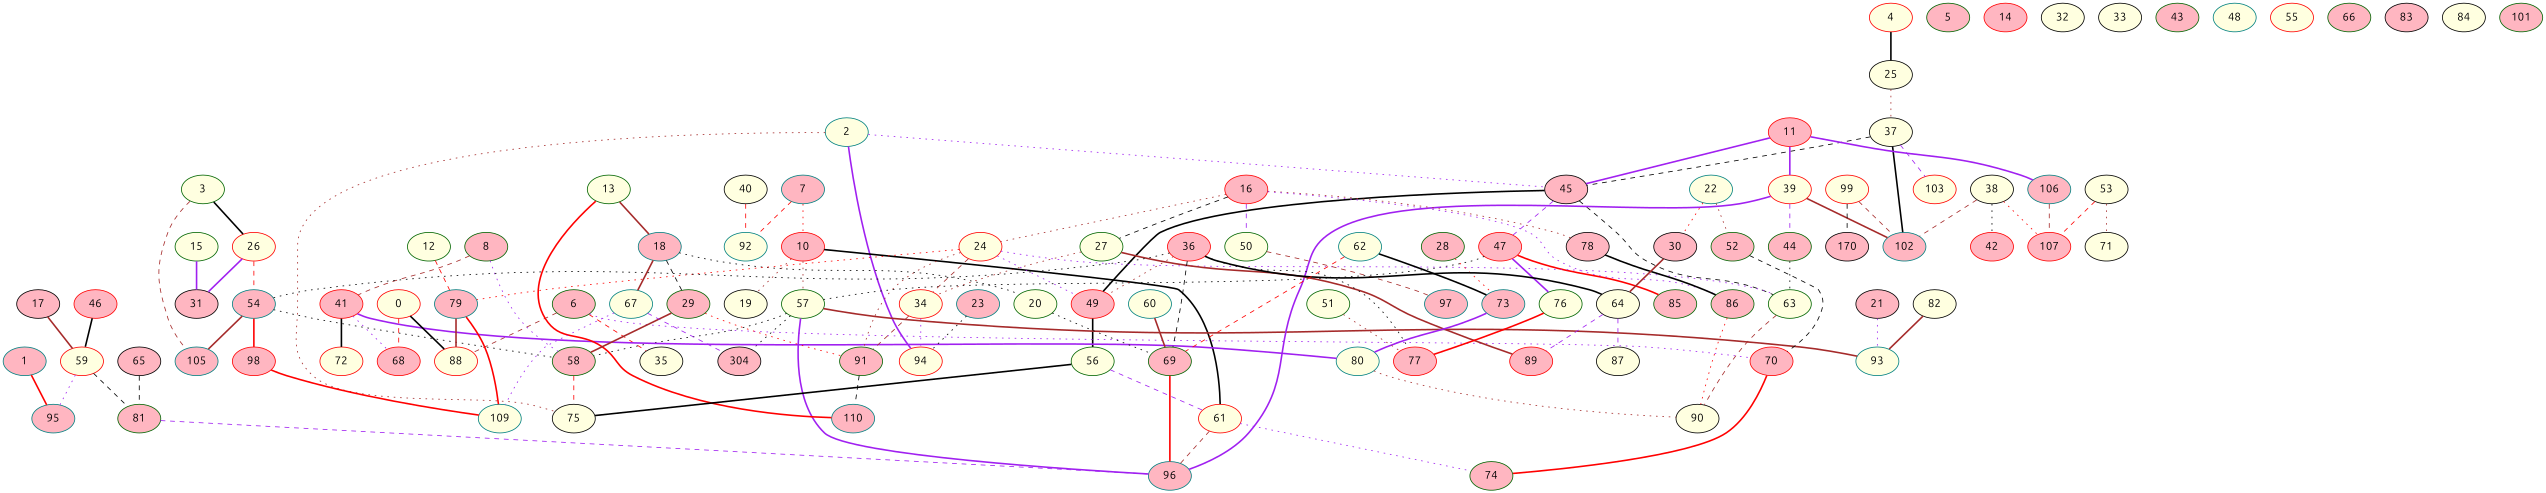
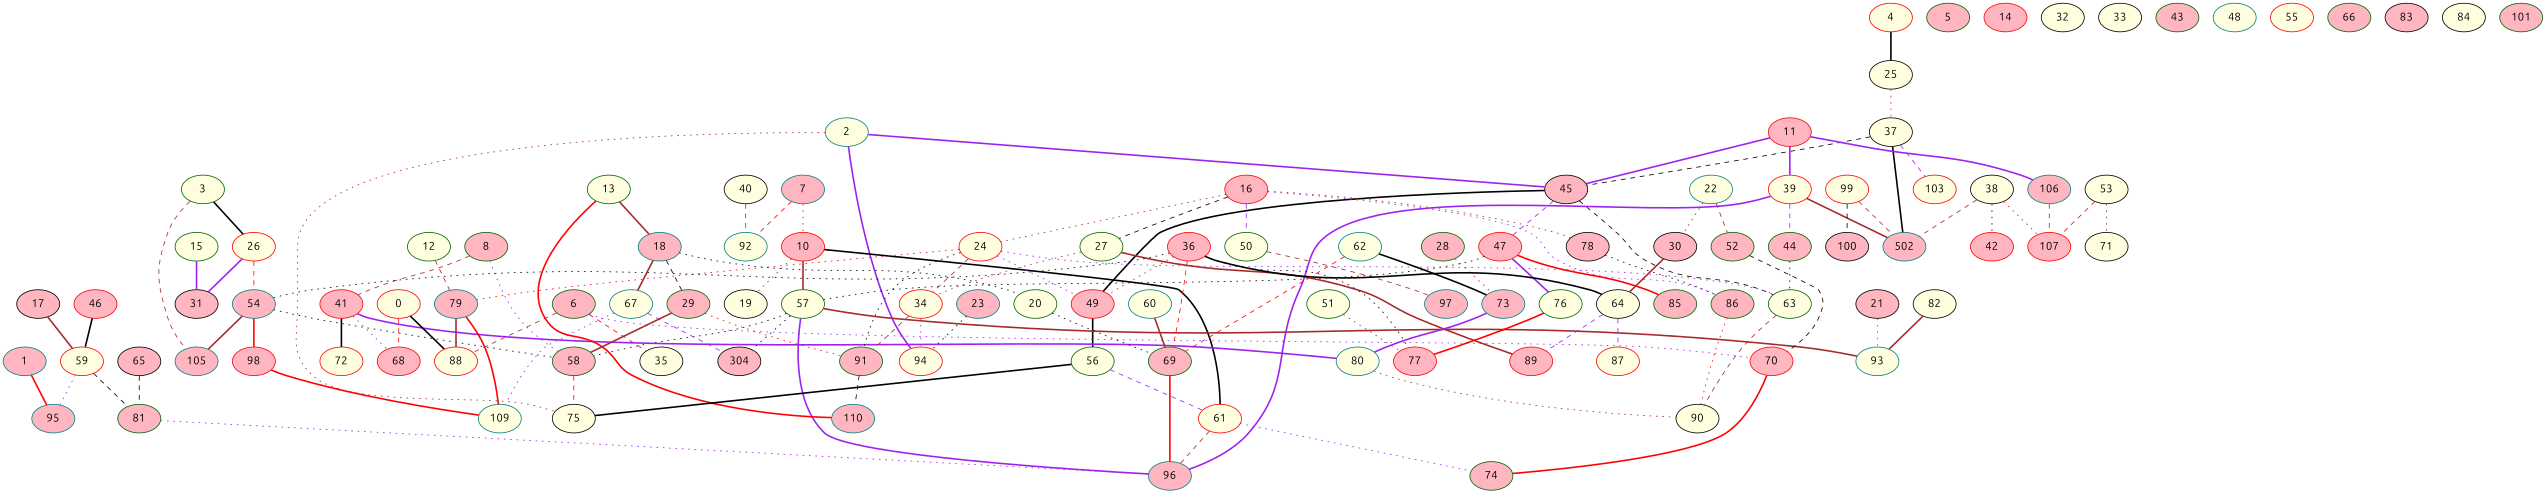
edge "2" -- "45": style dotted -> bold
edge "22" -- "52": style dotted -> dashed
node "170": label "170" -> "100"
node "102": label "102" -> "502"
edge "78" -- "86": style bold -> dotted
edge "10" -- "57": style dotted -> bold
edge "36" -- "69": color black -> red
edge "24" -- "91": color brown -> black
node "87": color black -> red
edge "81" -- "96": style dashed -> dotted
